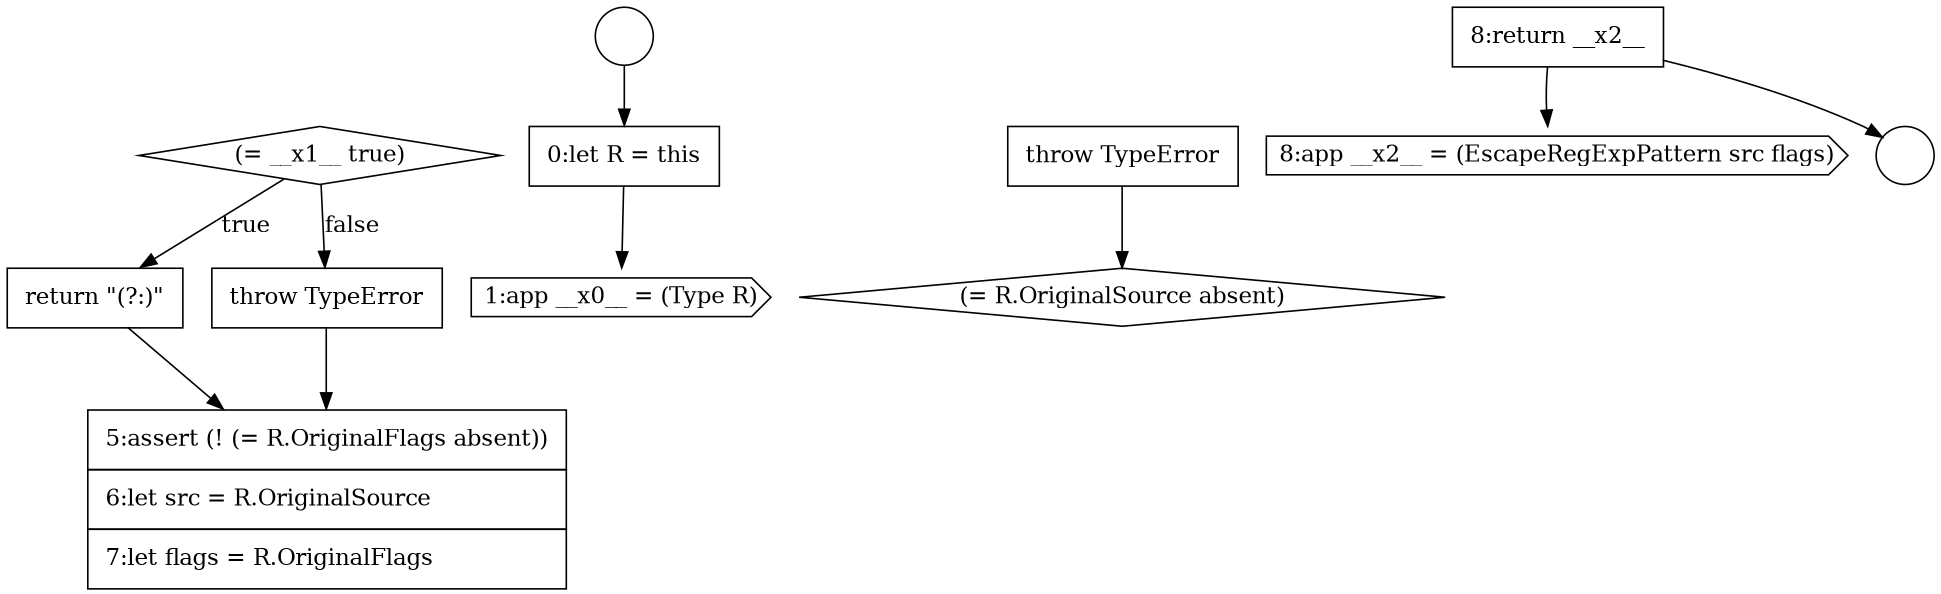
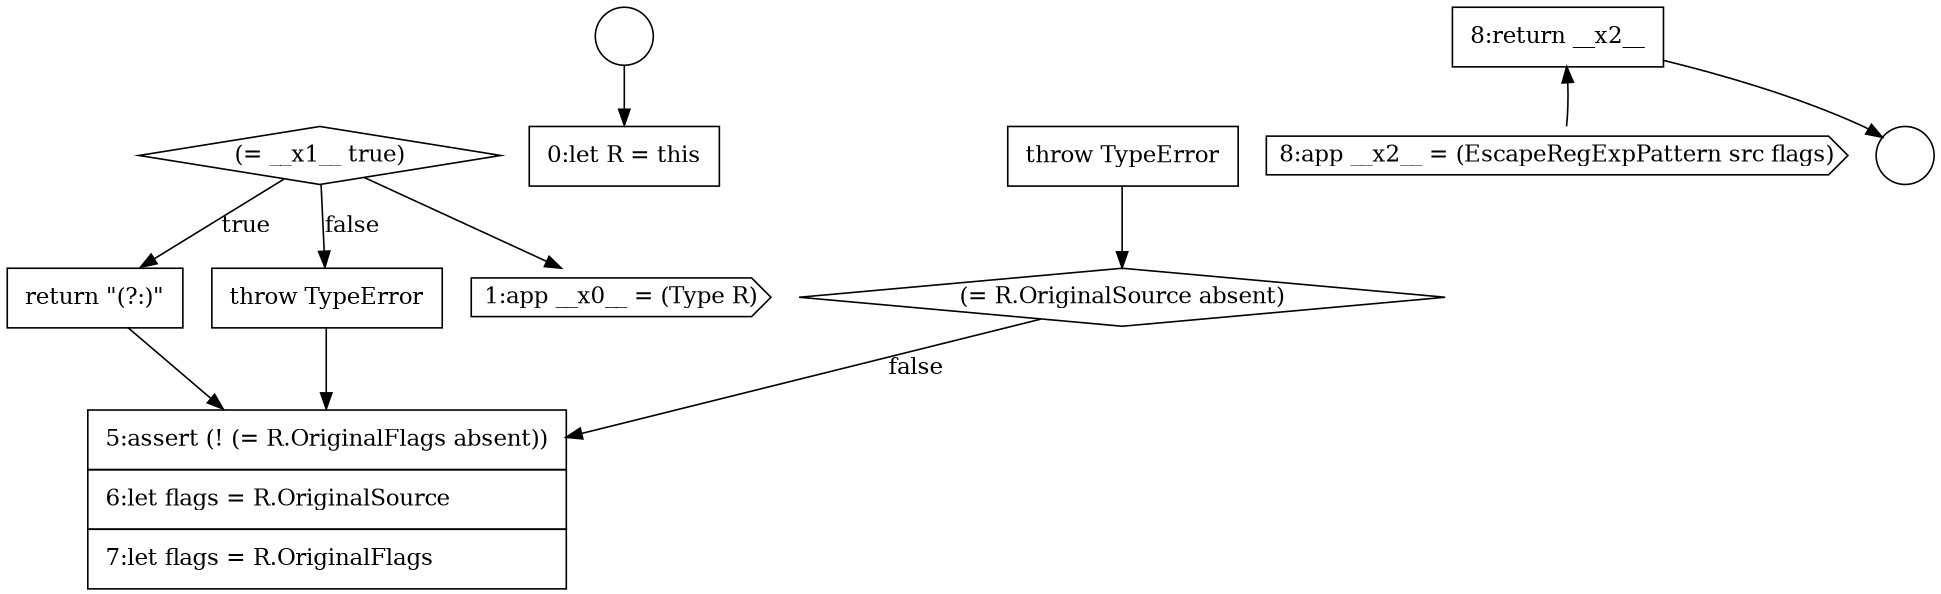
edge "8:return __x2__" -> "8:app __x2__ = (EscapeRegExpPattern src flags)": reversed
edge "0:let R = this" -> "1:app __x0__ = (Type R)": now "(= __x1__ true)" -> "1:app __x0__ = (Type R)"
edge "(= R.OriginalSource absent)" -> "5:assert (! (= R.OriginalFlags absent))": added, label "false"
node "5:assert (! (= R.OriginalFlags absent))": text "6:let src = R.OriginalSource" -> "6:let flags = R.OriginalSource"
